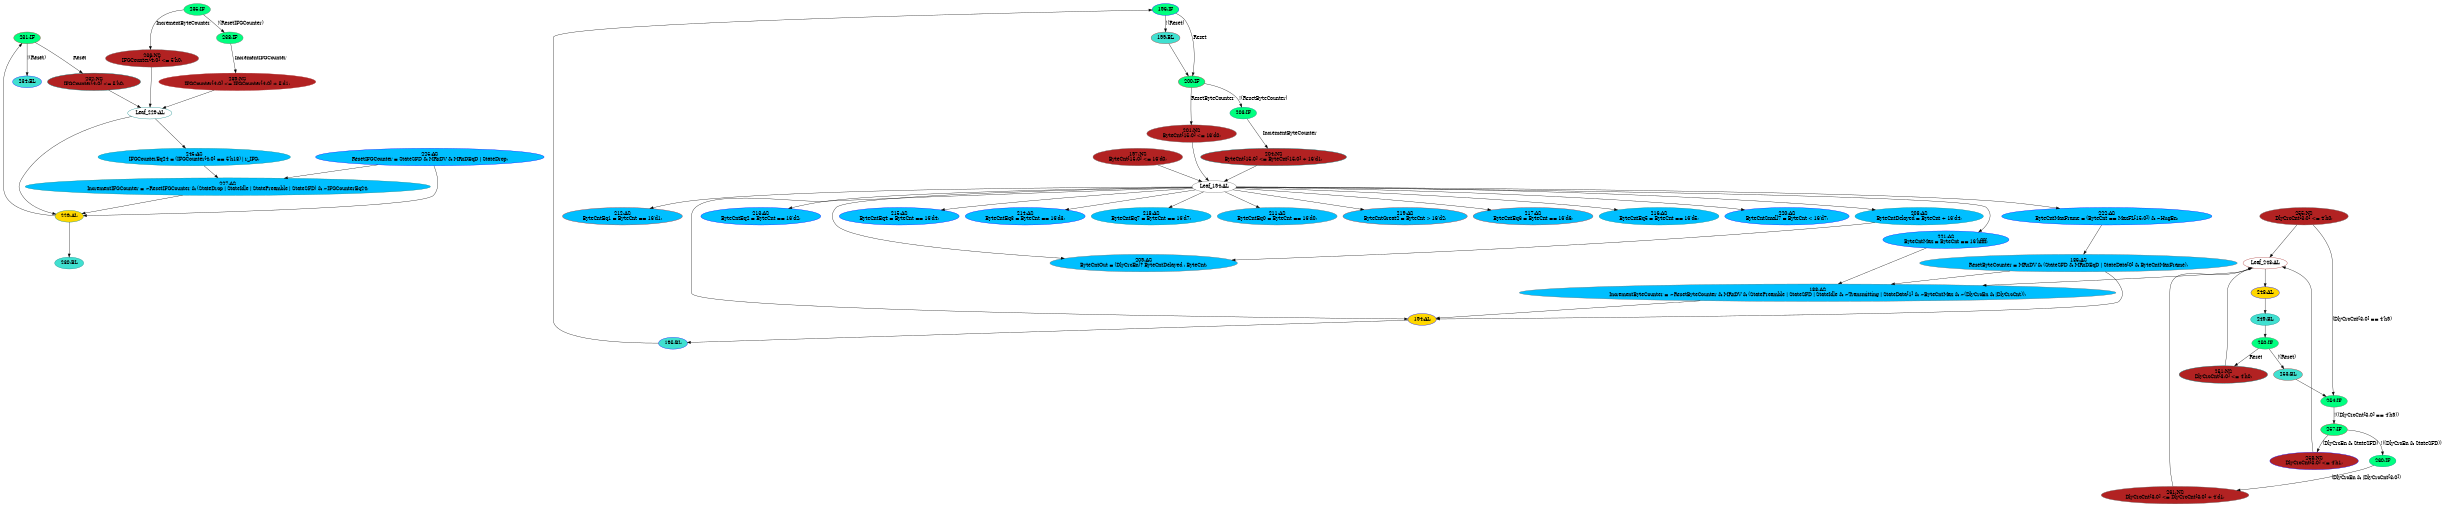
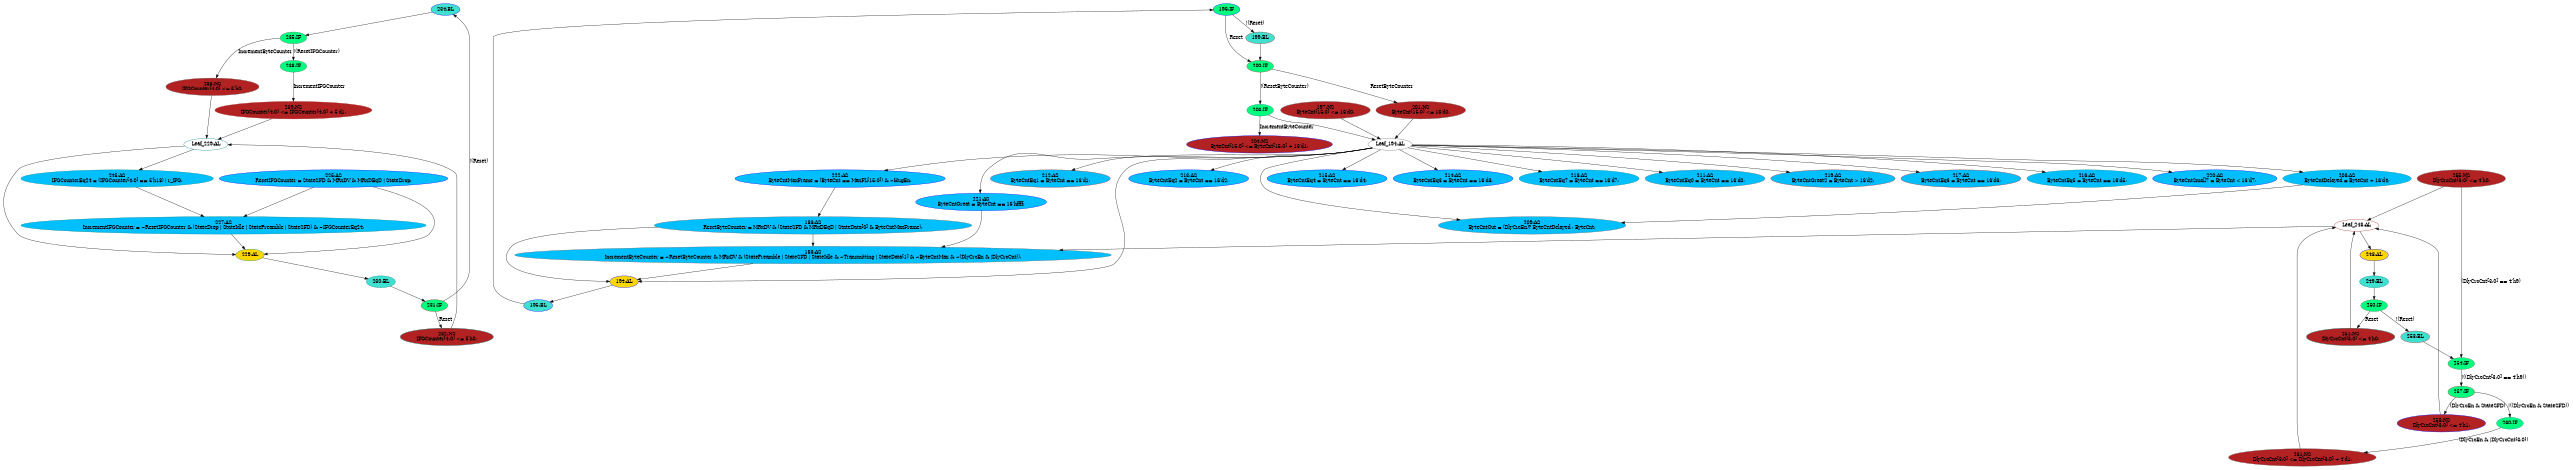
edge "234:BL" -> "235:IF": added
edge "229:AL" -> "231:IF": now "230:BL" -> "231:IF"
node "204:NS ByteCnt[15:0] <= ByteCnt[15:0] + 16'd1;": color teal -> blue
edge "204:NS ByteCnt[15:0] <= ByteCnt[15:0] + 16'd1;" -> "Leaf_194:AL": now "203:IF" -> "Leaf_194:AL"
node "221:AS ByteCntMax = ByteCnt == 16'hffff;": label "221:AS ByteCntMax = ByteCnt == 16'hffff;" -> "221:AS ByteCntGreat = ByteCnt == 16'hffff;"
